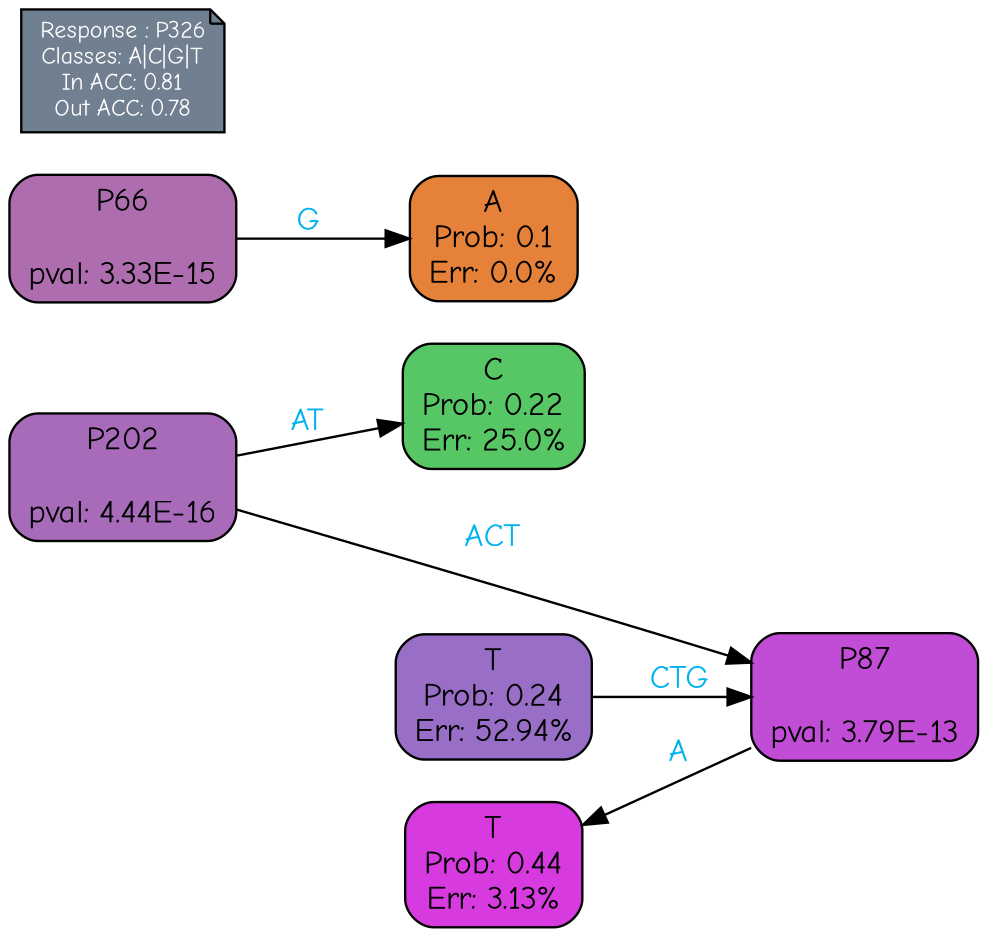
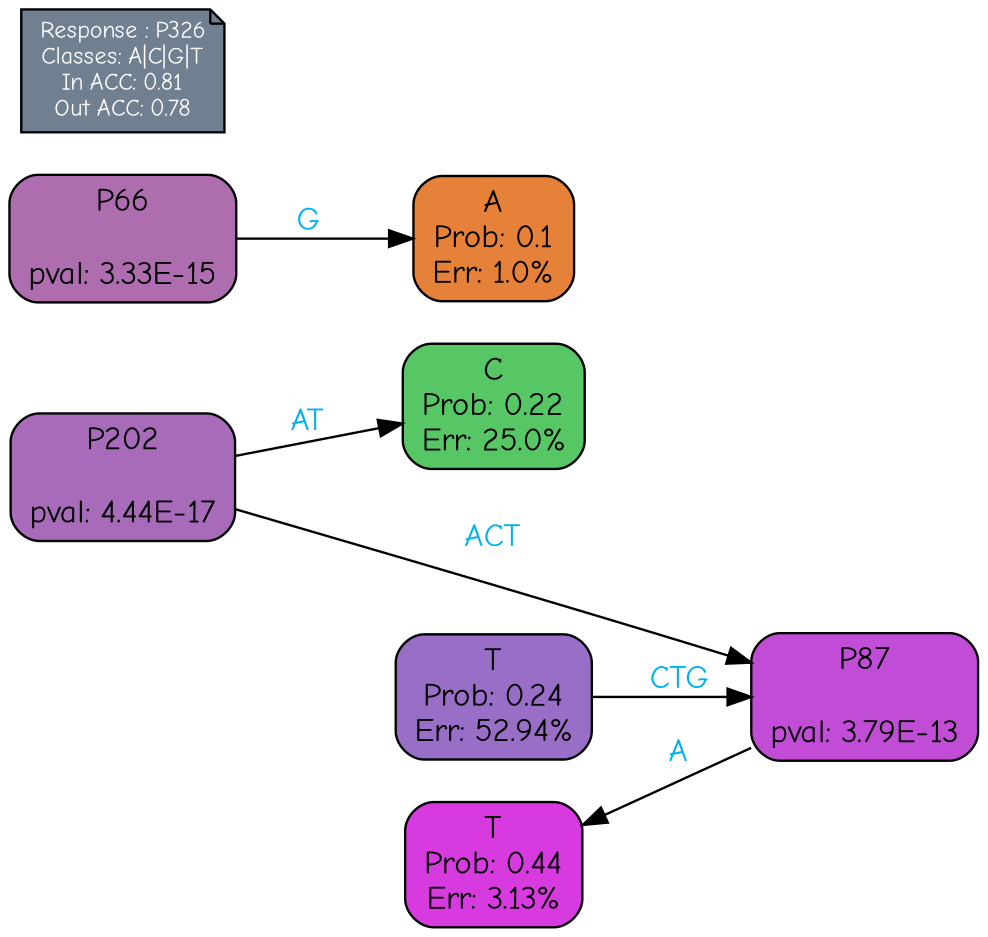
node "A Prob: 0.1 Err: 0.0%": label "A Prob: 0.1 Err: 0.0%" -> "A Prob: 0.1 Err: 1.0%"
node "P202 pval: 4.44E-16": label "P202 pval: 4.44E-16" -> "P202 pval: 4.44E-17"
